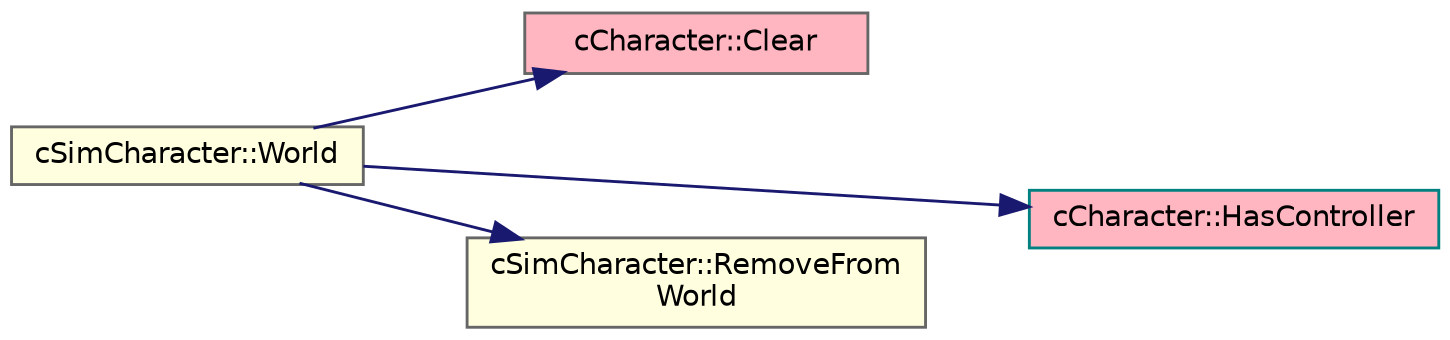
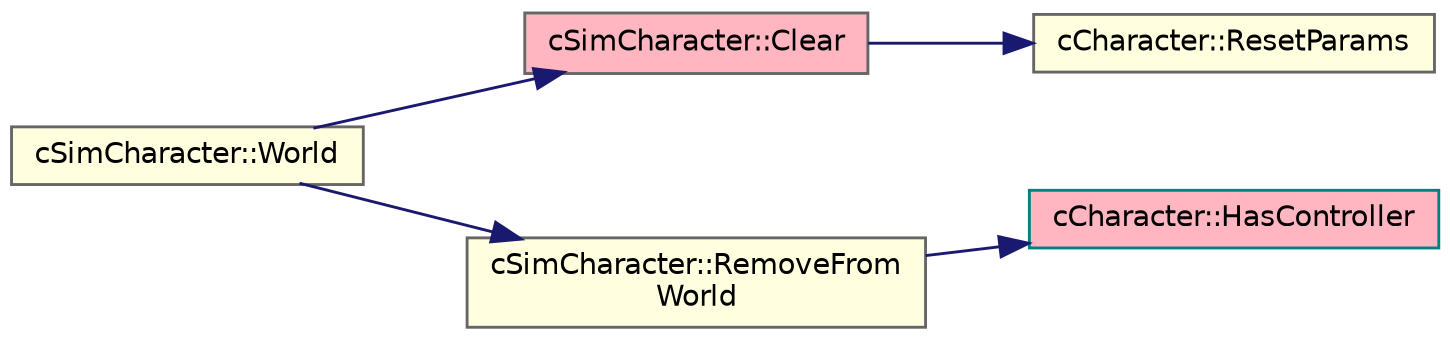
node "cCharacter::Clear": label "cCharacter::Clear" -> "cSimCharacter::Clear"
node "cCharacter::ResetParams": added
edge "cSimCharacter::World" -> "cCharacter::HasController": now "cSimCharacter::RemoveFrom World" -> "cCharacter::HasController"
